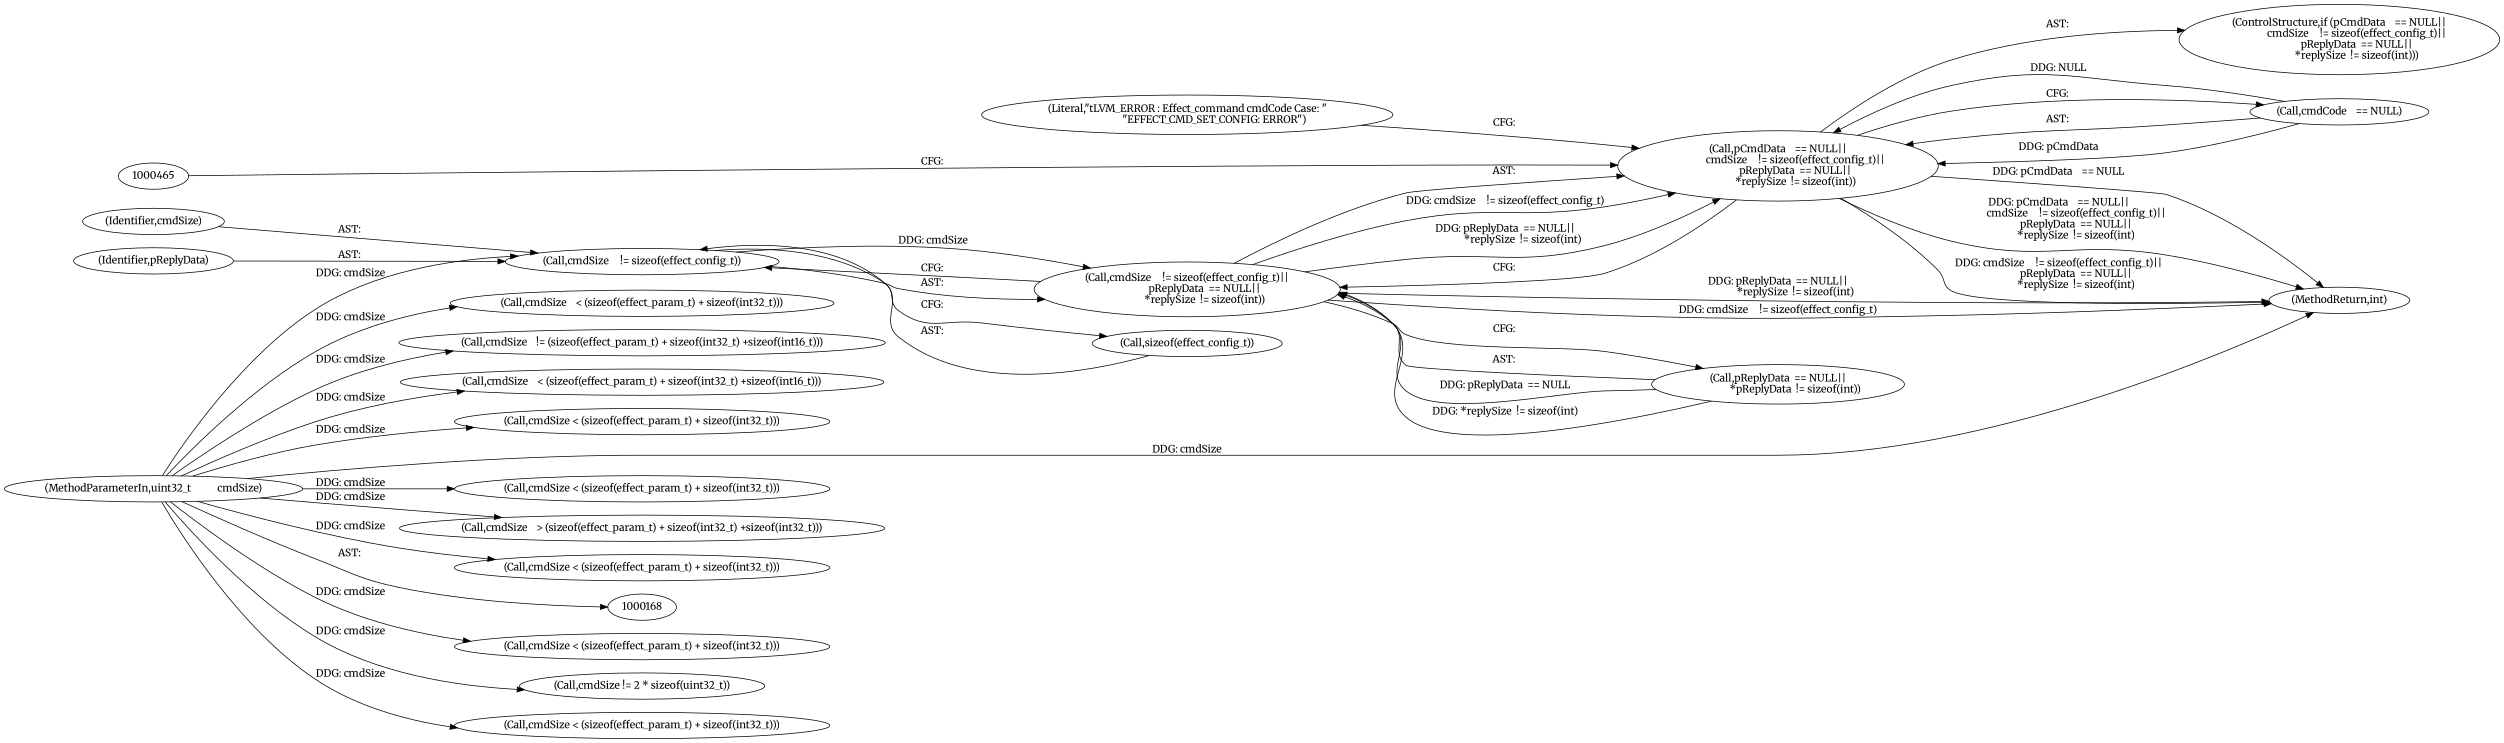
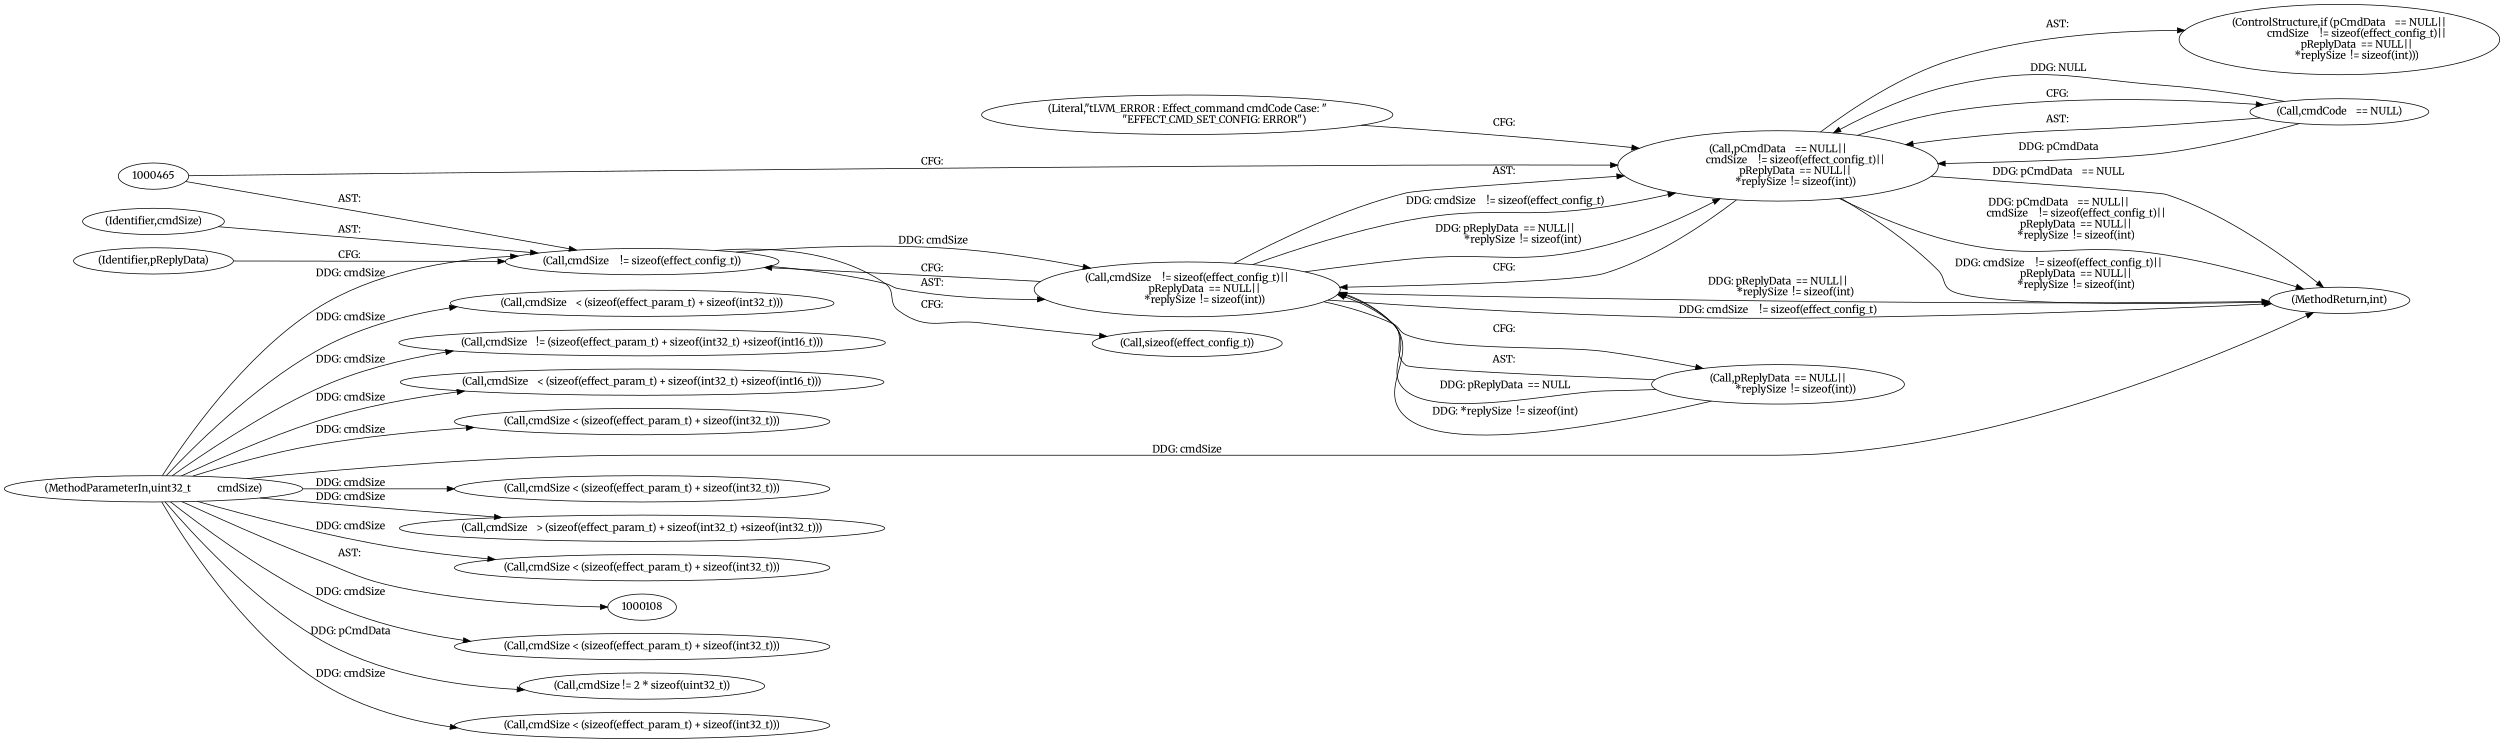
edge "(Identifier,pReplyData)" -> "(Call,cmdSize     != sizeof(effect_config_t))": label "AST: " -> "CFG: "
edge "(Call,sizeof(effect_config_t))" -> "(Call,cmdSize     != sizeof(effect_config_t))": now "1000465" -> "(Call,cmdSize     != sizeof(effect_config_t))"
node "(Call,pReplyData  == NULL|| *pReplyData  != sizeof(int))": label "(Call,pReplyData  == NULL|| *pReplyData  != sizeof(int))" -> "(Call,pReplyData  == NULL|| *replySize  != sizeof(int))"
node "1000168": label "1000168" -> "1000108"
edge "(MethodParameterIn,uint32_t            cmdSize)" -> "(Call,cmdSize != 2 * sizeof(uint32_t))": label "DDG: cmdSize" -> "DDG: pCmdData"
